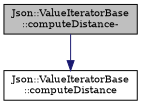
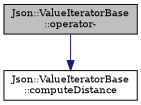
node "Json::ValueIteratorBase ::computeDistance-": label "Json::ValueIteratorBase ::computeDistance-" -> "Json::ValueIteratorBase ::operator-"
